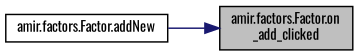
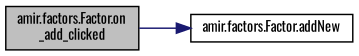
edge "amir.factors.Factor.addNew" -> "amir.factors.Factor.on _add_clicked": reversed
